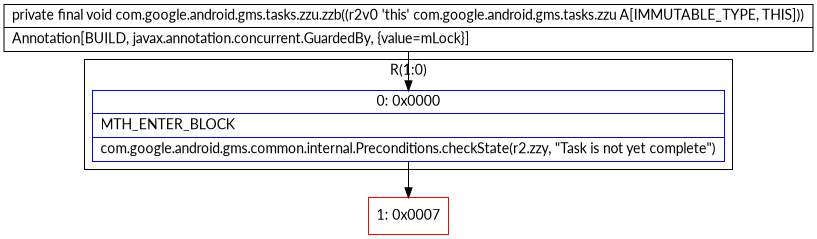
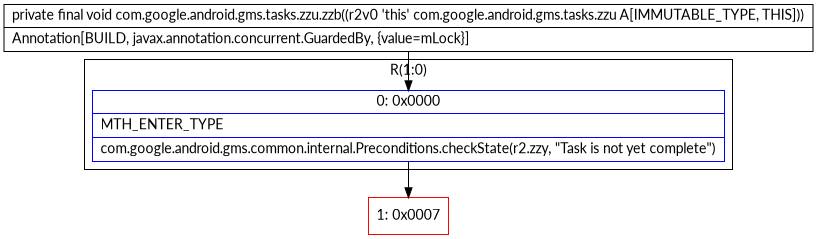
node "0: 0x0000": text "MTH_ENTER_BLOCK" -> "MTH_ENTER_TYPE"
